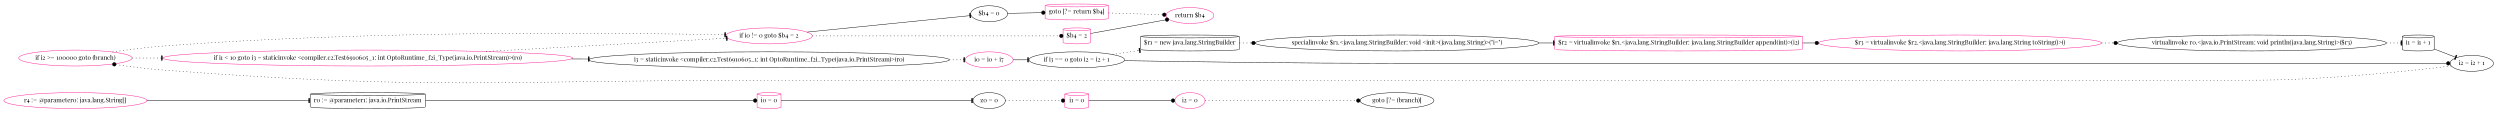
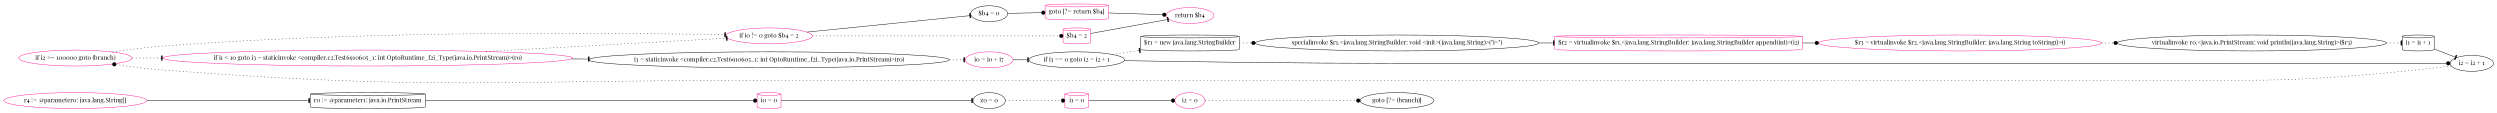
edge "goto [?= return $b4]" -> "return $b4": style dotted -> solid
edge "$b4 = 2" -> "return $b4": arrowhead dot -> tee
